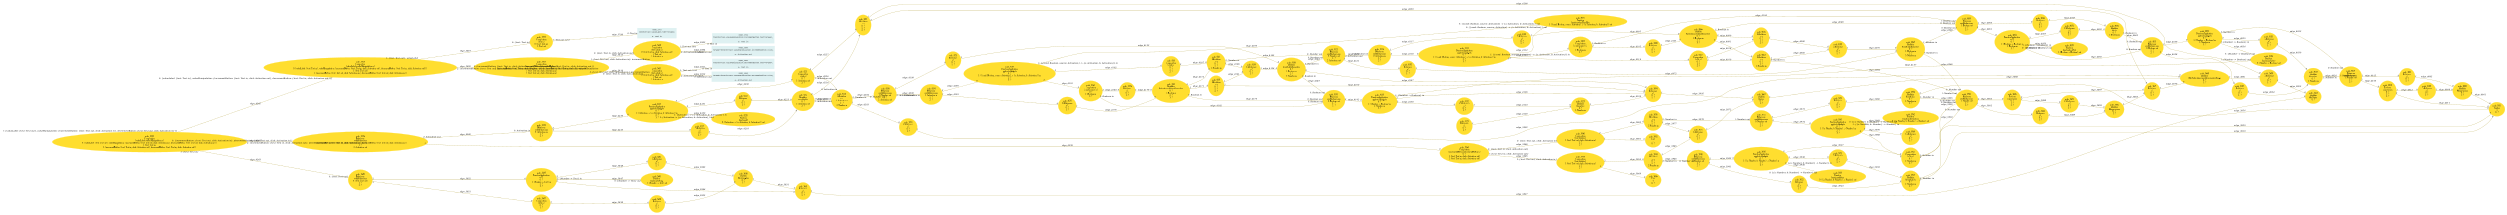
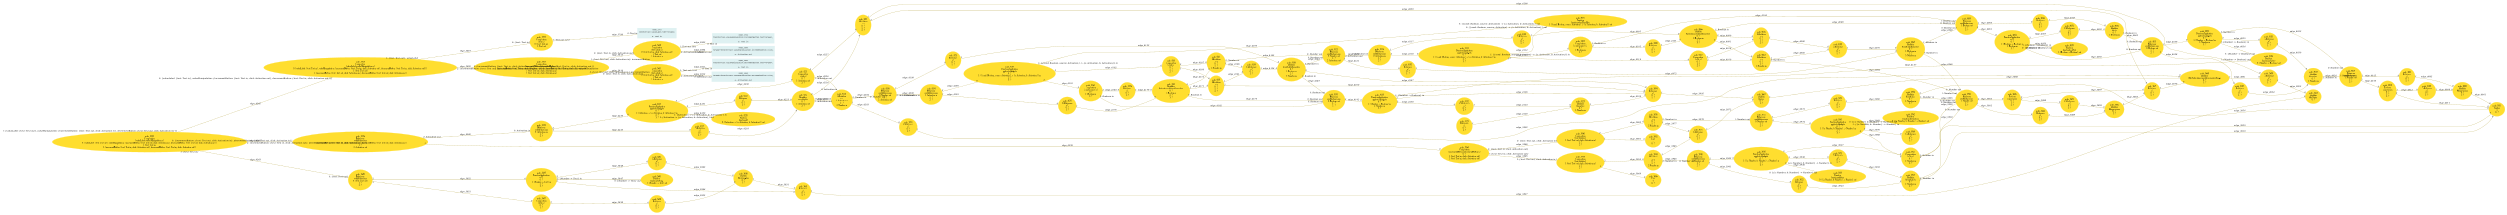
edge "node_4185 Composition {a:$b:$} 0: ? 1: ? 2: ?" -- "node_4159 Affectation $=$ 0: ? 1: ? 2: ?": added, label "edge_4186"
